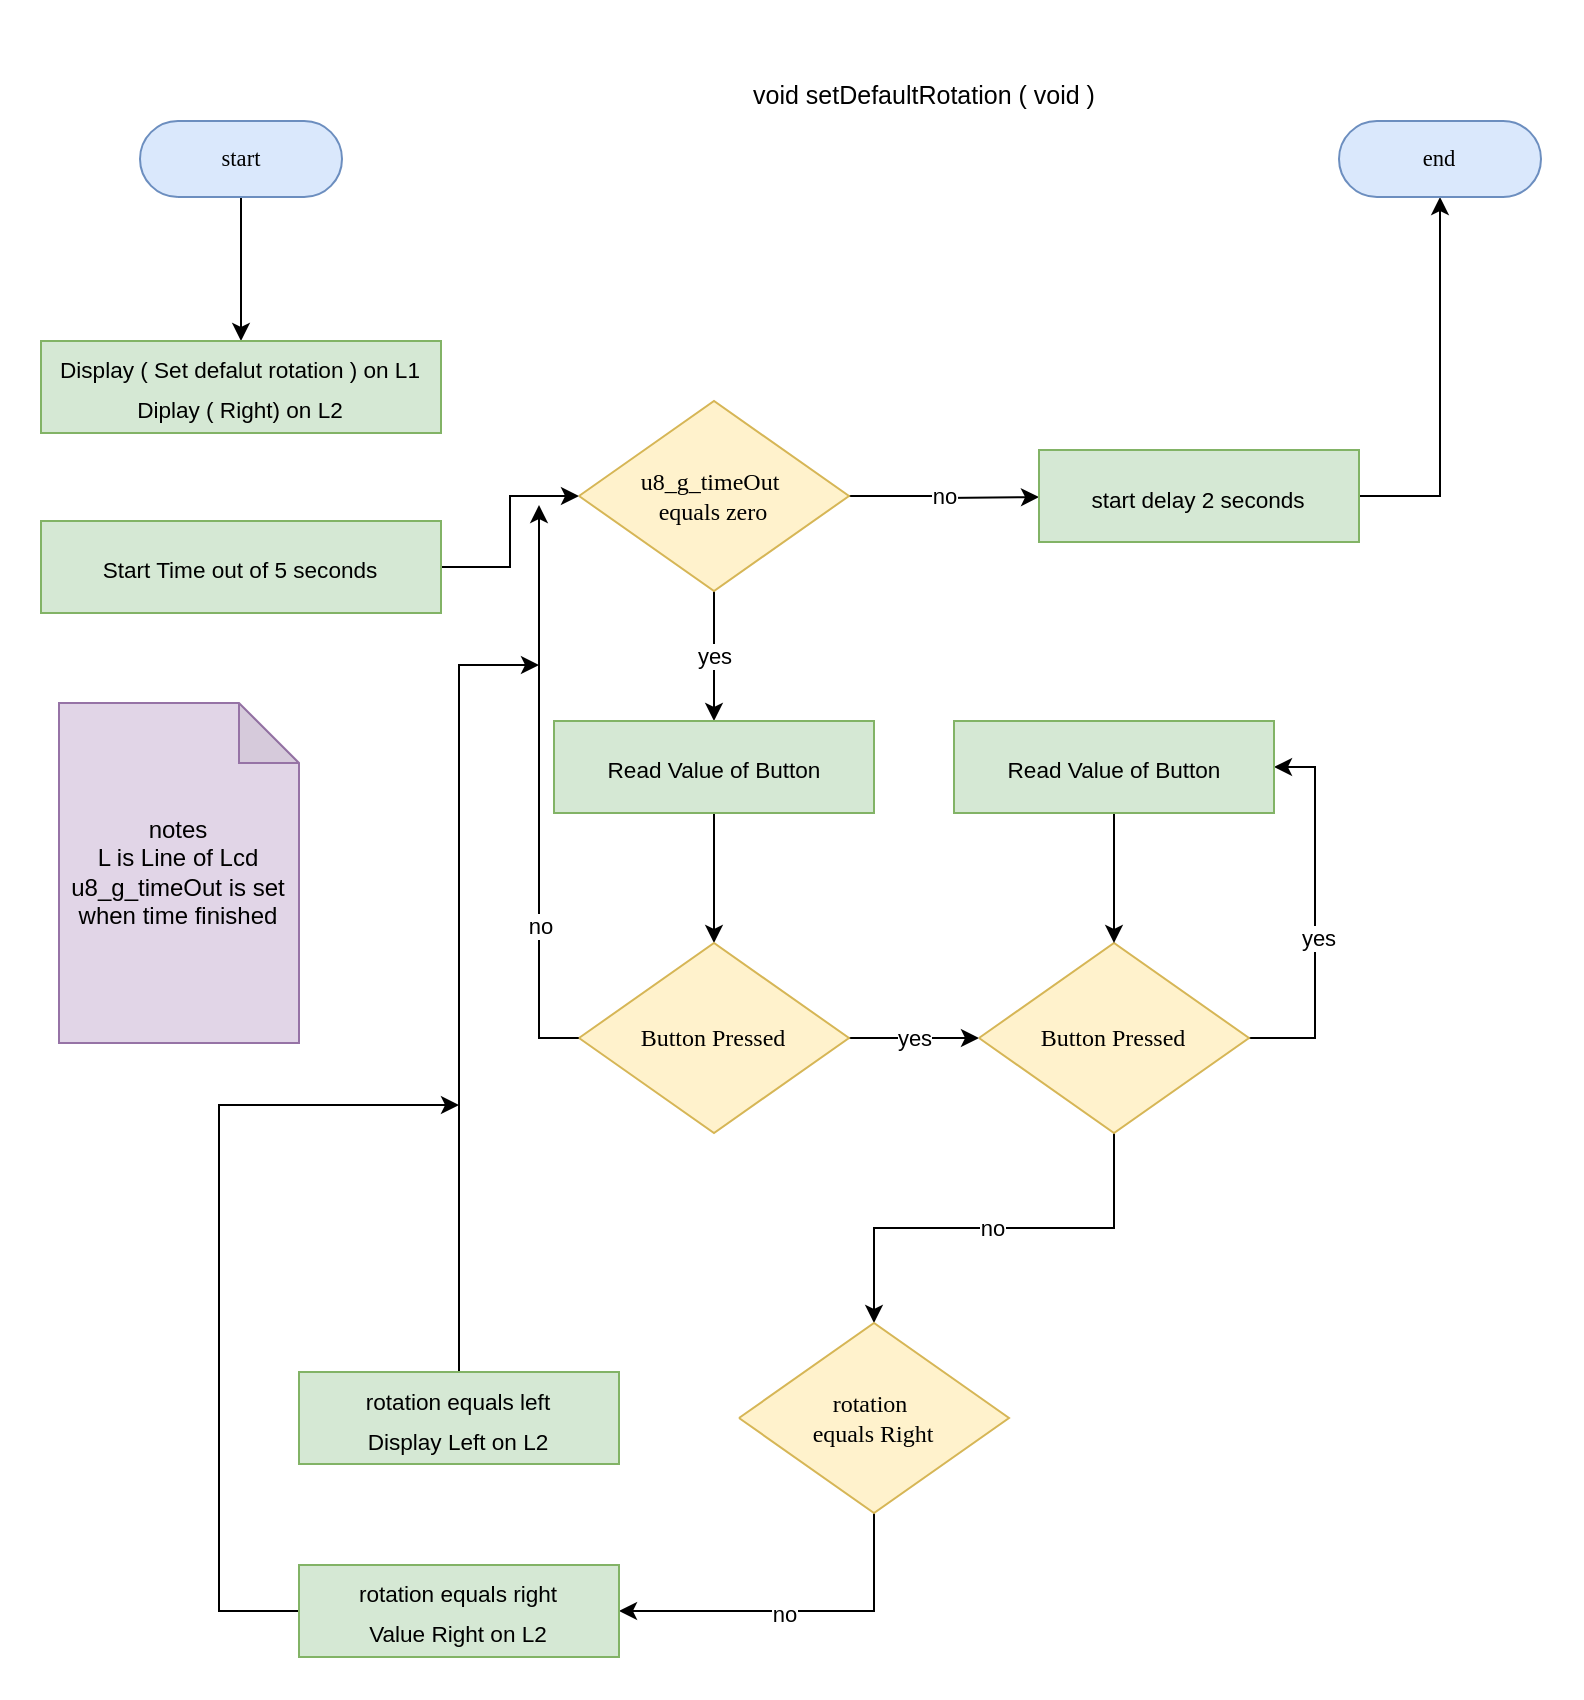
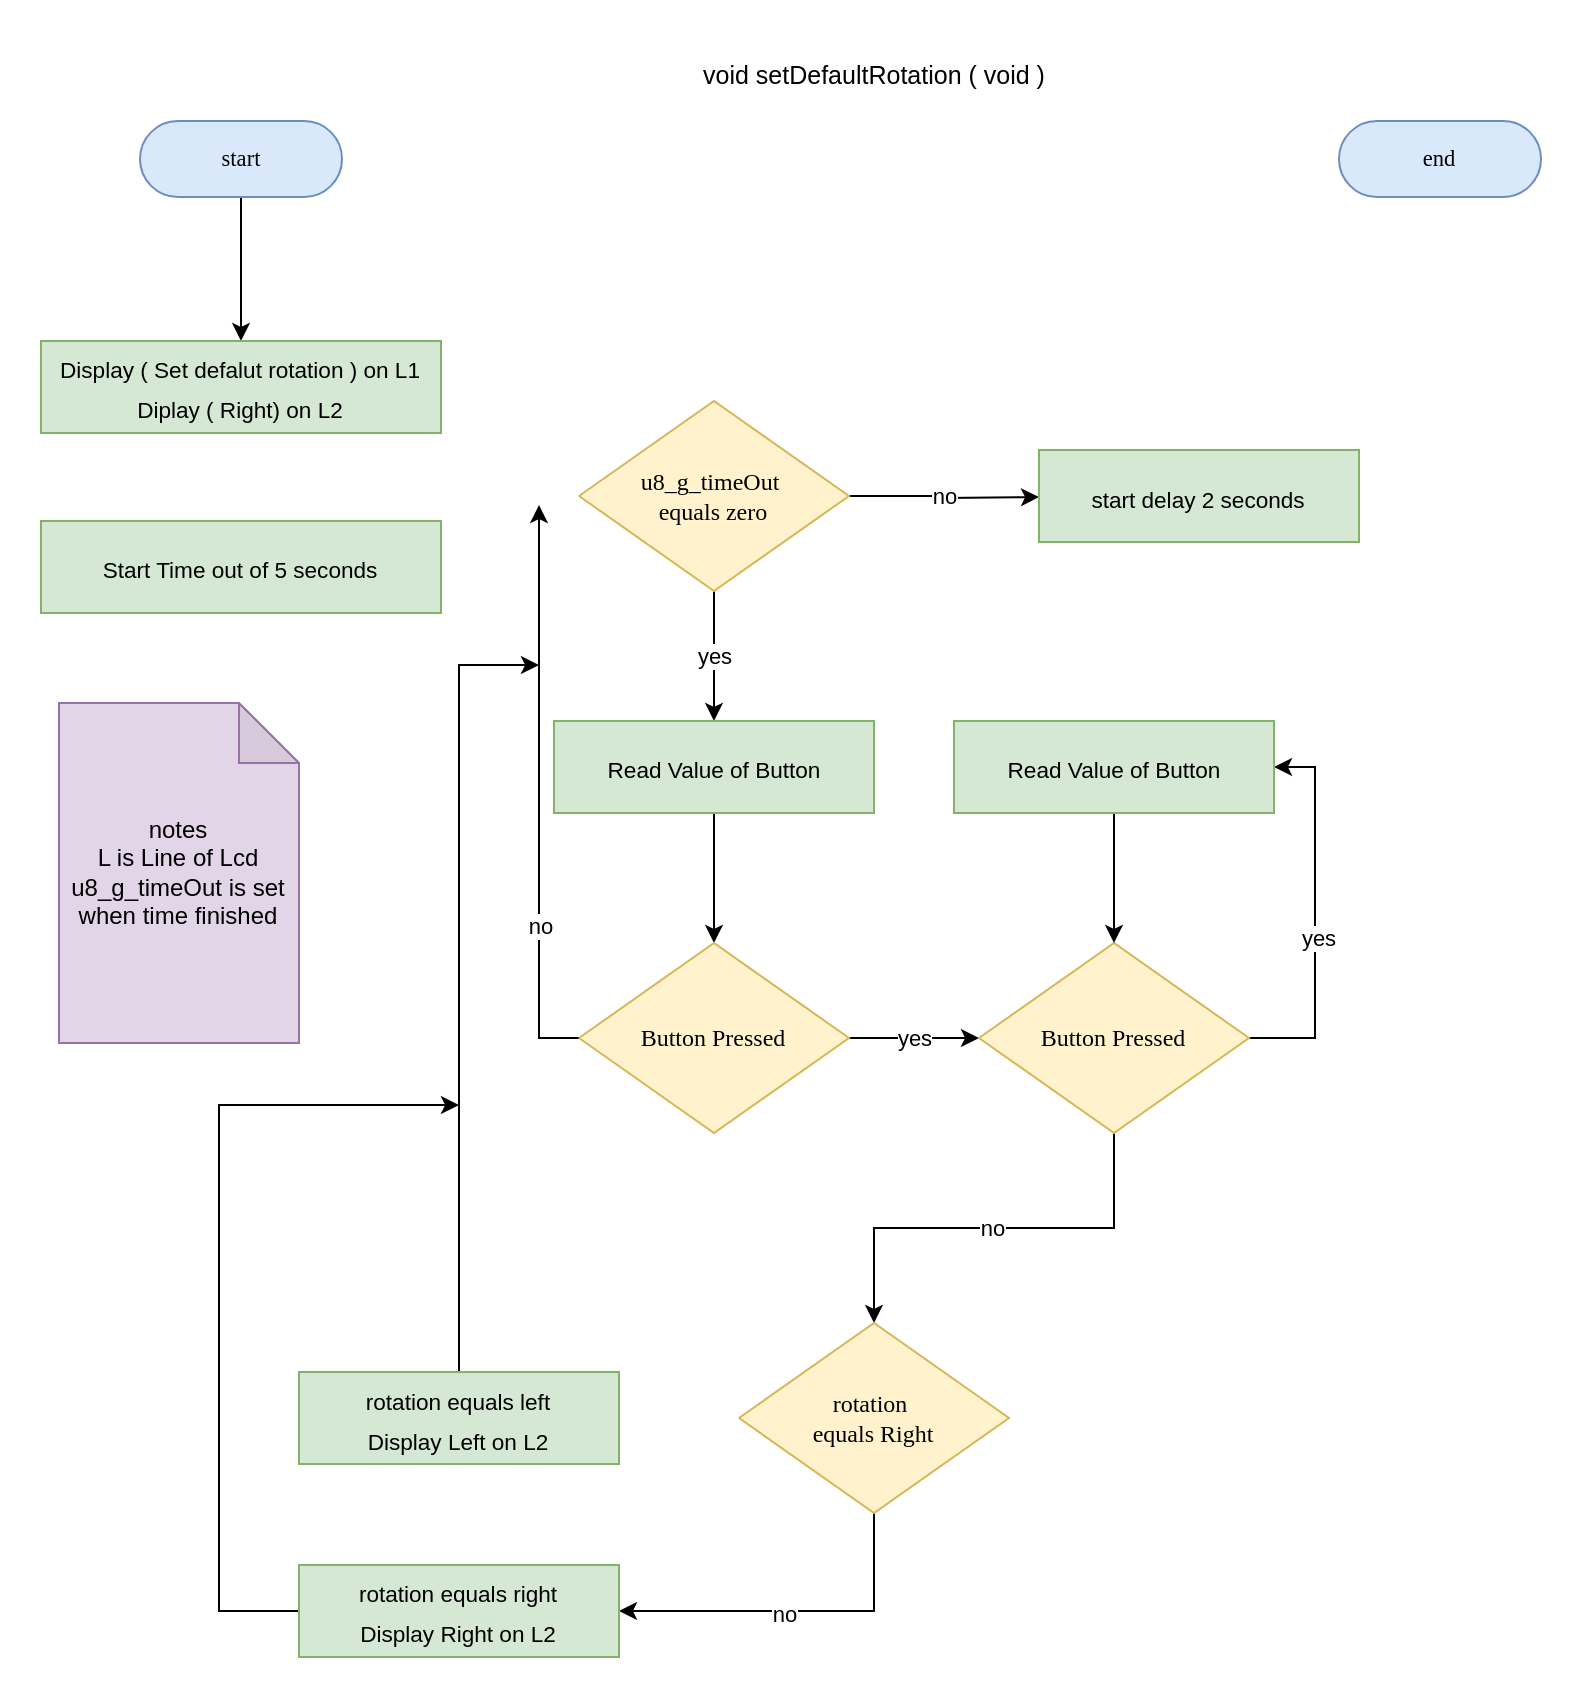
node "void setDefaultRotation ( void )": moved (924, 97) -> (874, 77)
edge "start delay 2 seconds" -> "end": removed
edge "Start Time out of 5 seconds" -> "u8_g_timeOut equals zero": removed
node "rotation equals right Value Right on L2": label "rotation equals right Value Right on L2" -> "rotation equals right Display Right on L2"
